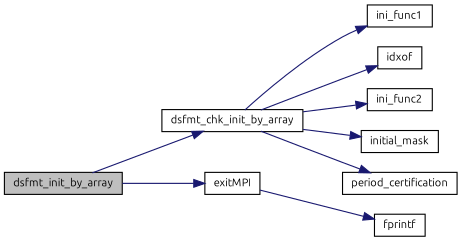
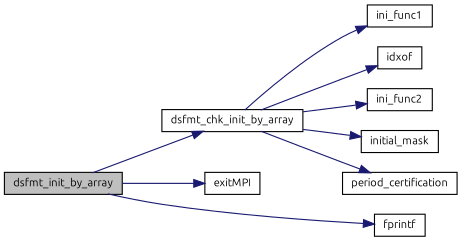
edge "exitMPI" -> "fprintf": now "dsfmt_init_by_array" -> "fprintf"
